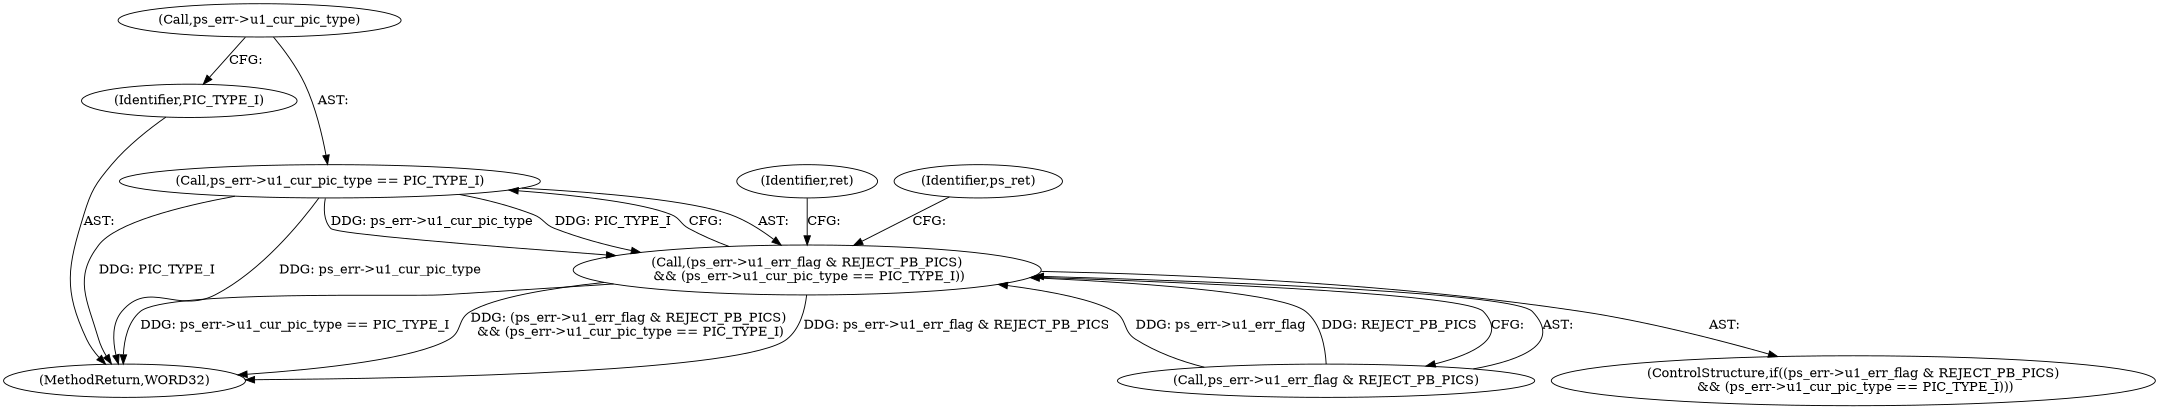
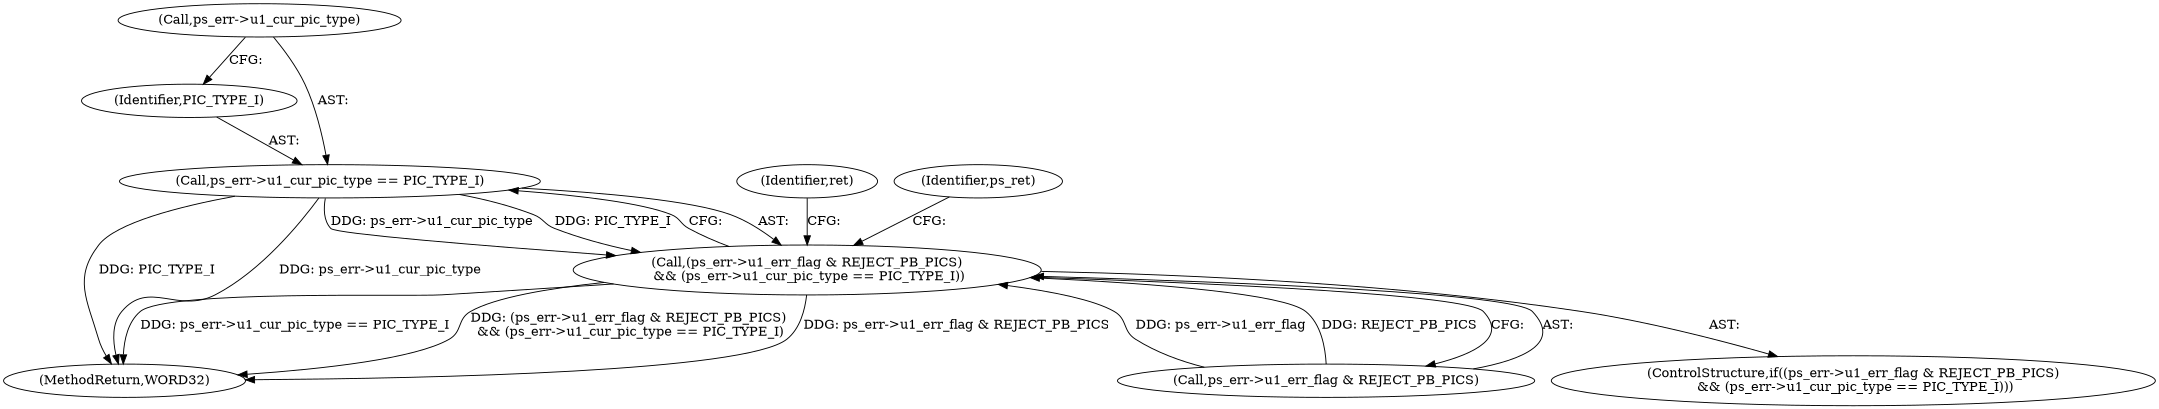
edge "(Identifier,PIC_TYPE_I)" -> "(MethodReturn,WORD32)": now "(Identifier,PIC_TYPE_I)" -> "(Call,ps_err->u1_cur_pic_type == PIC_TYPE_I)"
